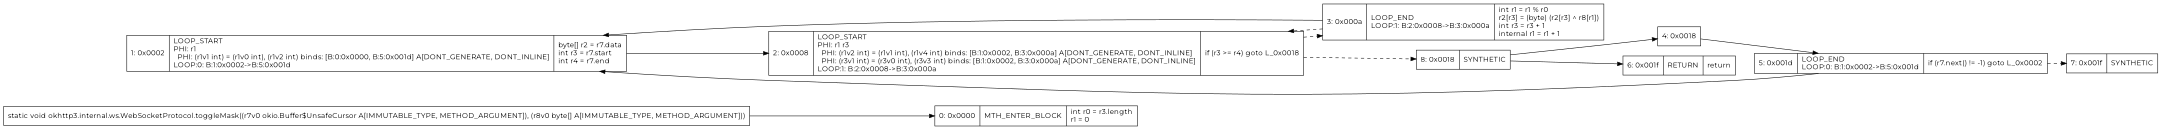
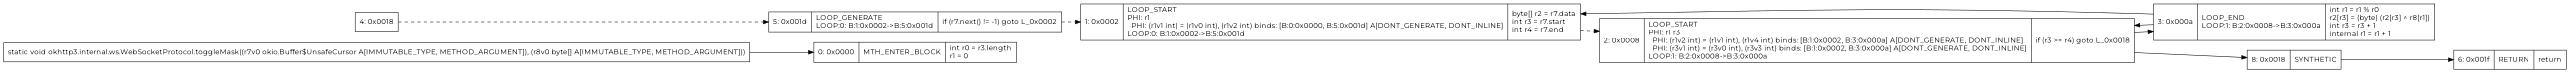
edge "3: 0x000a" -> "2: 0x0008": style dashed -> solid
edge "2: 0x0008" -> "3: 0x000a": style dashed -> solid
edge "4: 0x0018" -> "5: 0x001d": style solid -> dashed
edge "8: 0x0018" -> "4: 0x0018": removed
edge "1: 0x0002" -> "2: 0x0008": style solid -> dashed
edge "2: 0x0008" -> "8: 0x0018": style dashed -> solid
node "5: 0x001d": text "LOOP_END" -> "LOOP_GENERATE"
node "7: 0x001f": removed
edge "5: 0x001d" -> "1: 0x0002": style solid -> dashed
